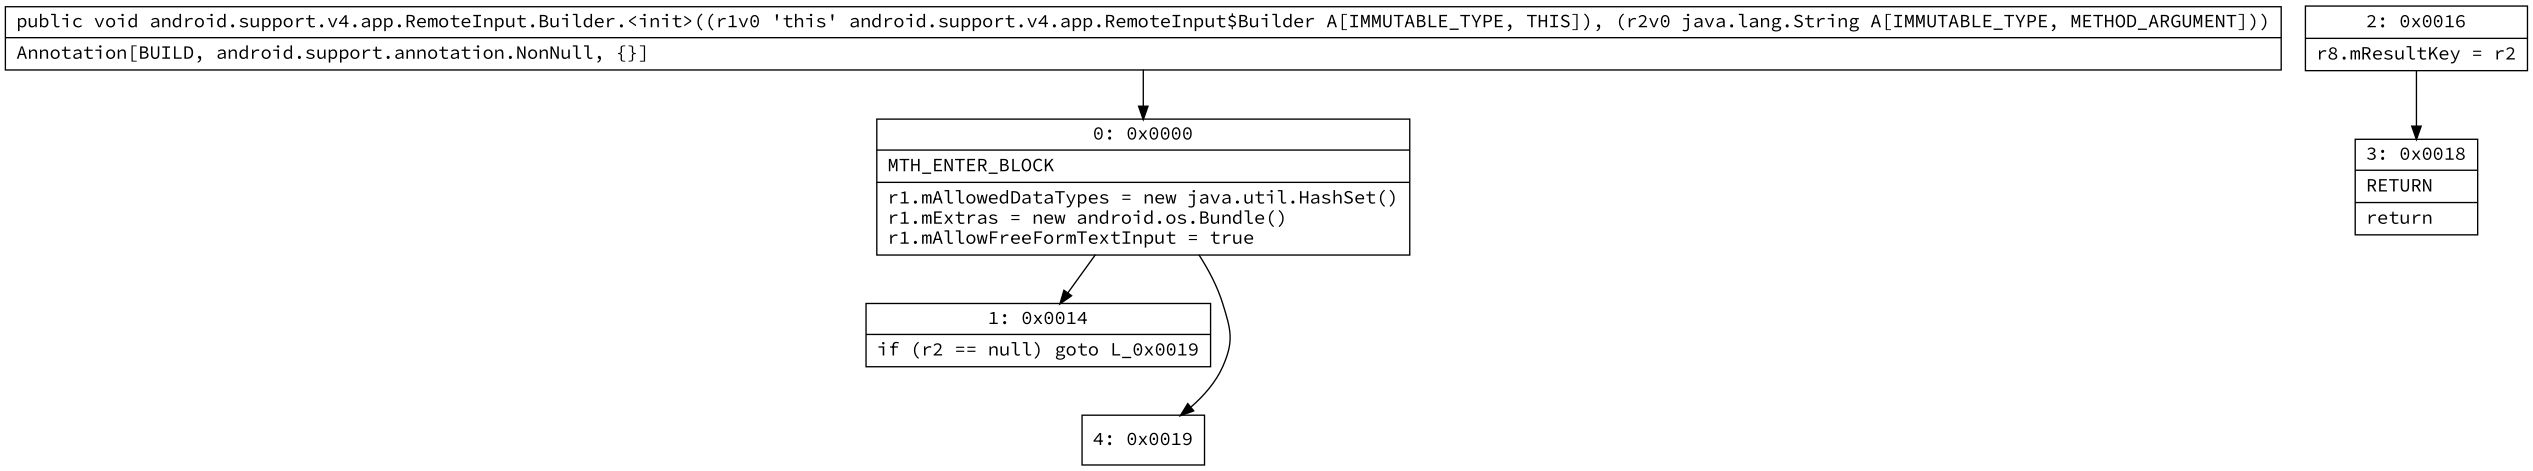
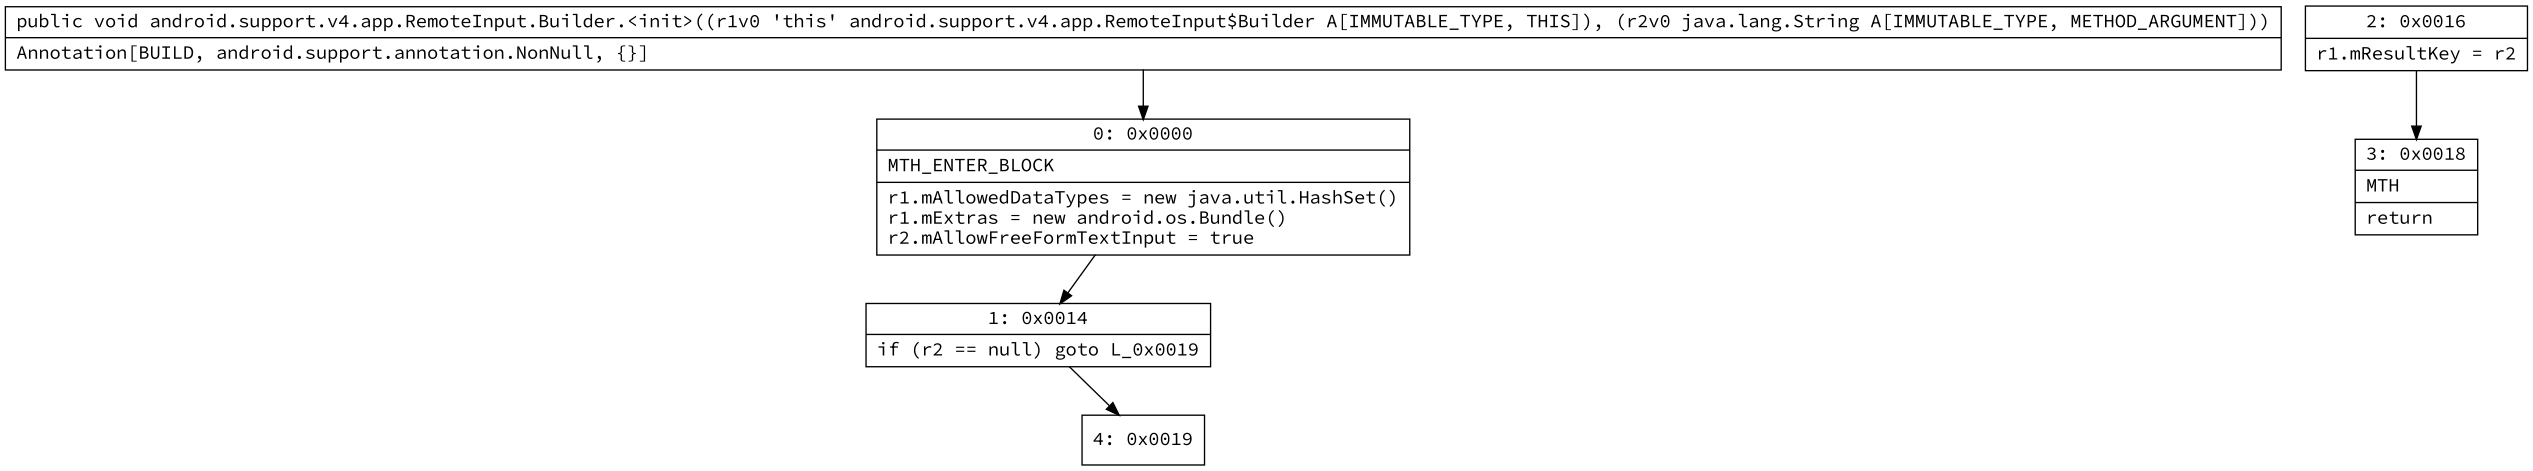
node "2: 0x0016": text "r8.mResultKey = r2" -> "r1.mResultKey = r2"
node "3: 0x0018": text "RETURN" -> "MTH"
node "0: 0x0000": text "r1.mAllowFreeFormTextInput = true" -> "r2.mAllowFreeFormTextInput = true"
edge "0: 0x0000" -> "4: 0x0019": now "1: 0x0014" -> "4: 0x0019"
